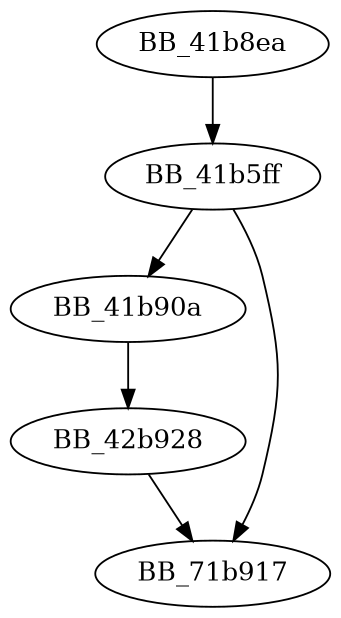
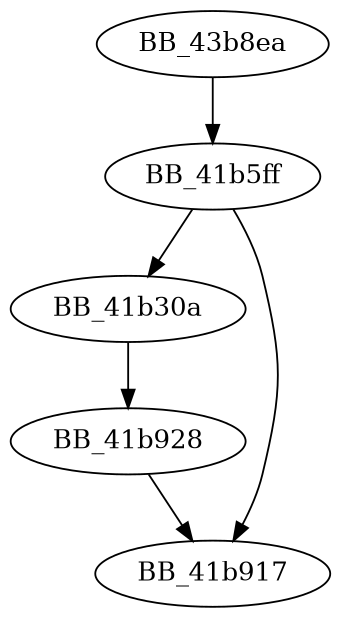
node "BB_41b8ea": label "BB_41b8ea" -> "BB_43b8ea"
node "BB_41b90a": label "BB_41b90a" -> "BB_41b30a"
node "BB_42b928": label "BB_42b928" -> "BB_41b928"
node "BB_71b917": label "BB_71b917" -> "BB_41b917"
